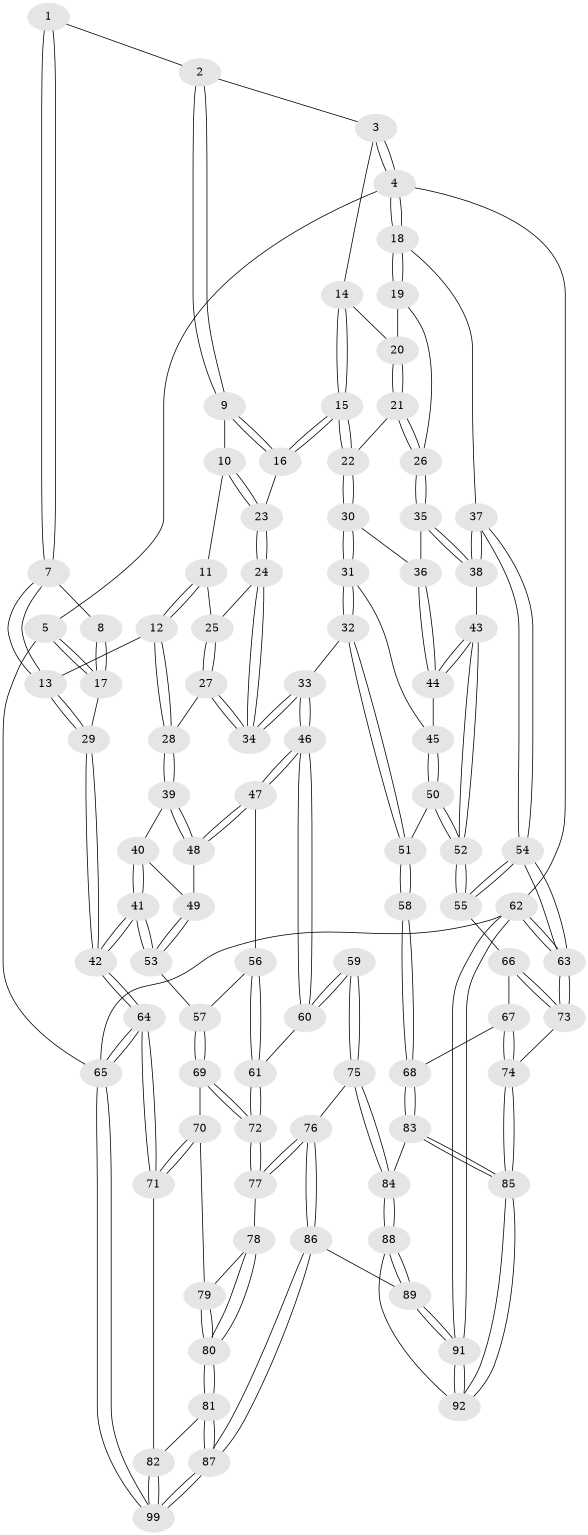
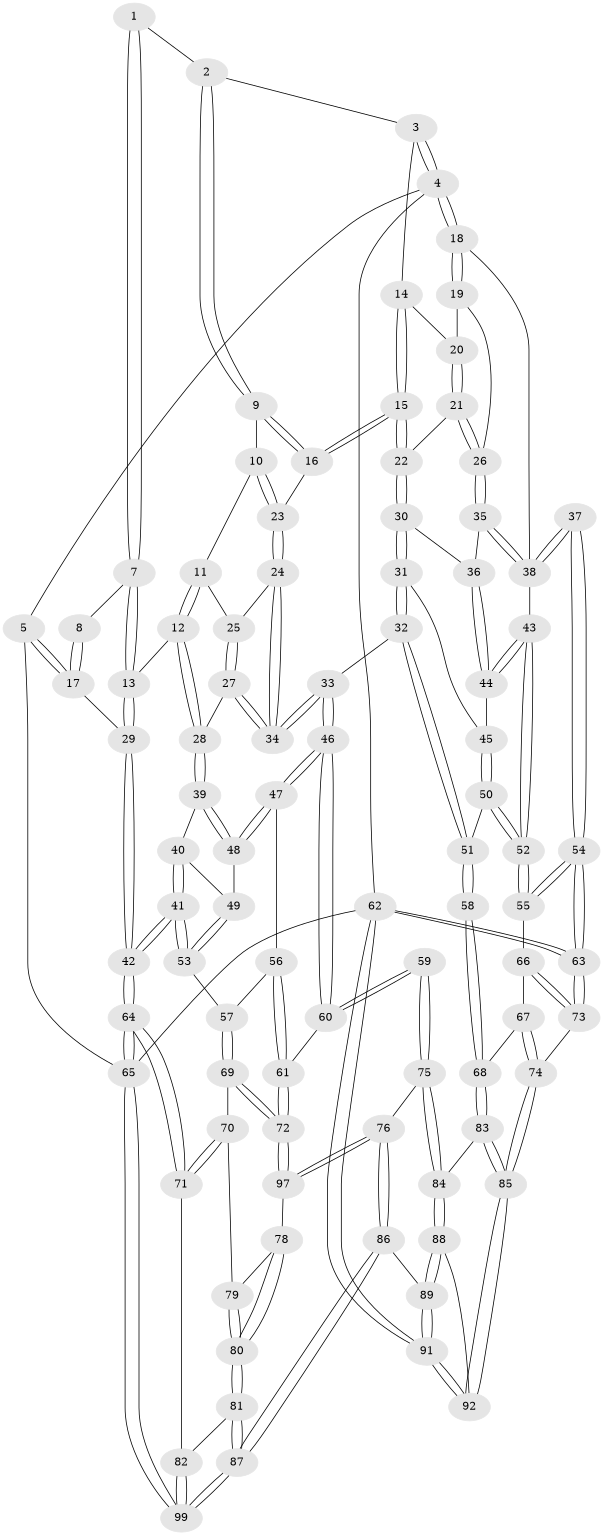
edge "18" -- "37": now "18" -- "38"
node "77": label "77" -> "97"
